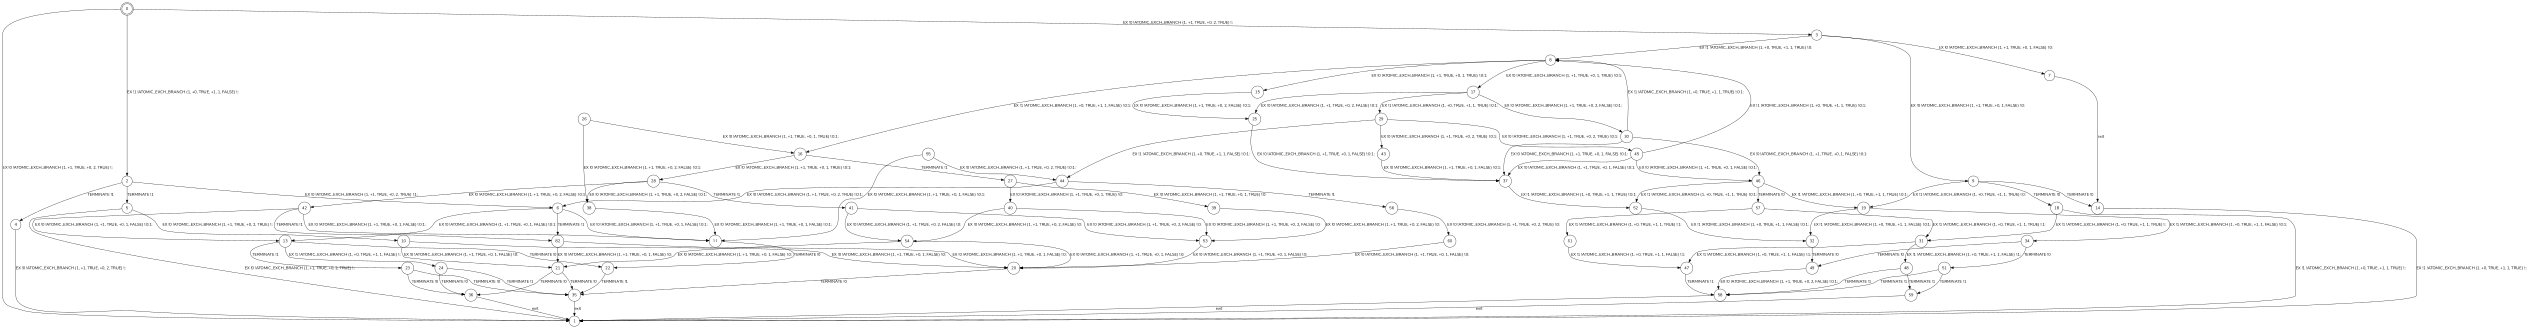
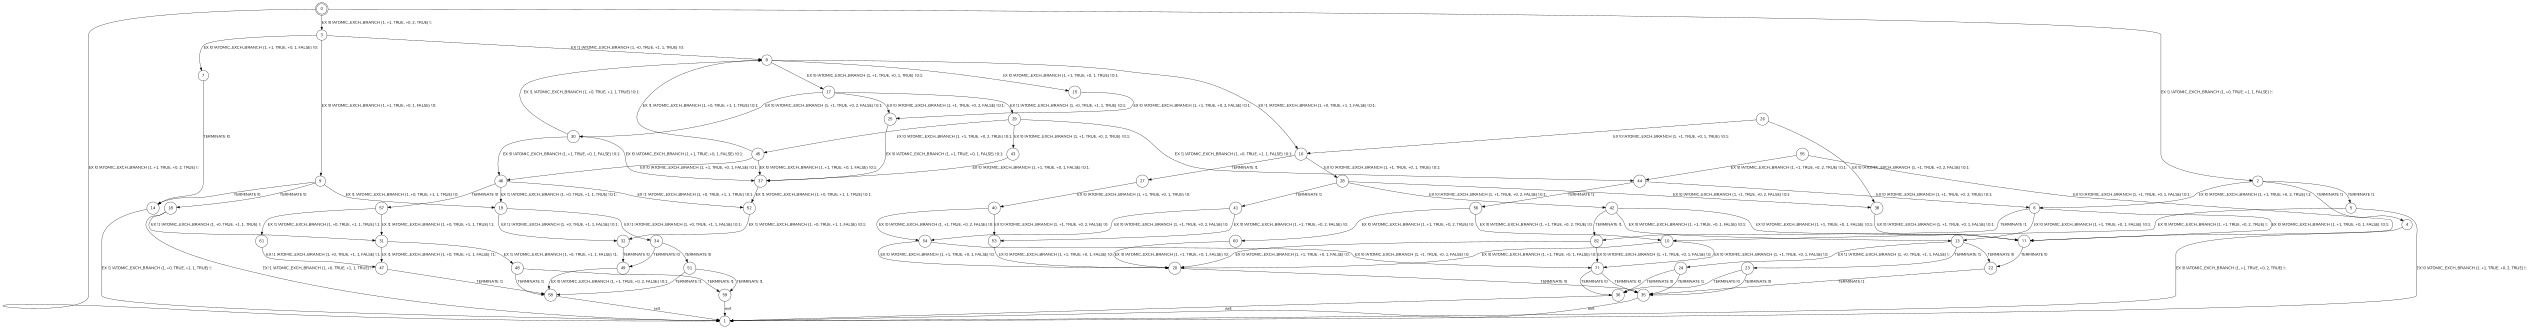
edge "7" -> "14": label "exit" -> "TERMINATE !0"
node "39": removed
edge "56" -> "10": added, label "EX !0 !ATOMIC_EXCH_BRANCH (1, +1, TRUE, +0, 2, TRUE) !:0:"
